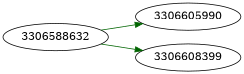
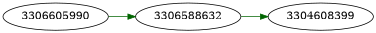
edge "3306588632" -> "3306605990": reversed
node "3306608399": label "3306608399" -> "3304608399"
